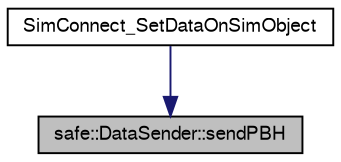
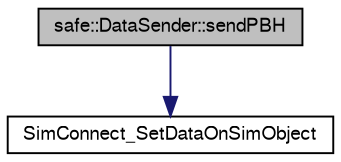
edge "SimConnect_SetDataOnSimObject" -> "safe::DataSender::sendPBH": reversed
